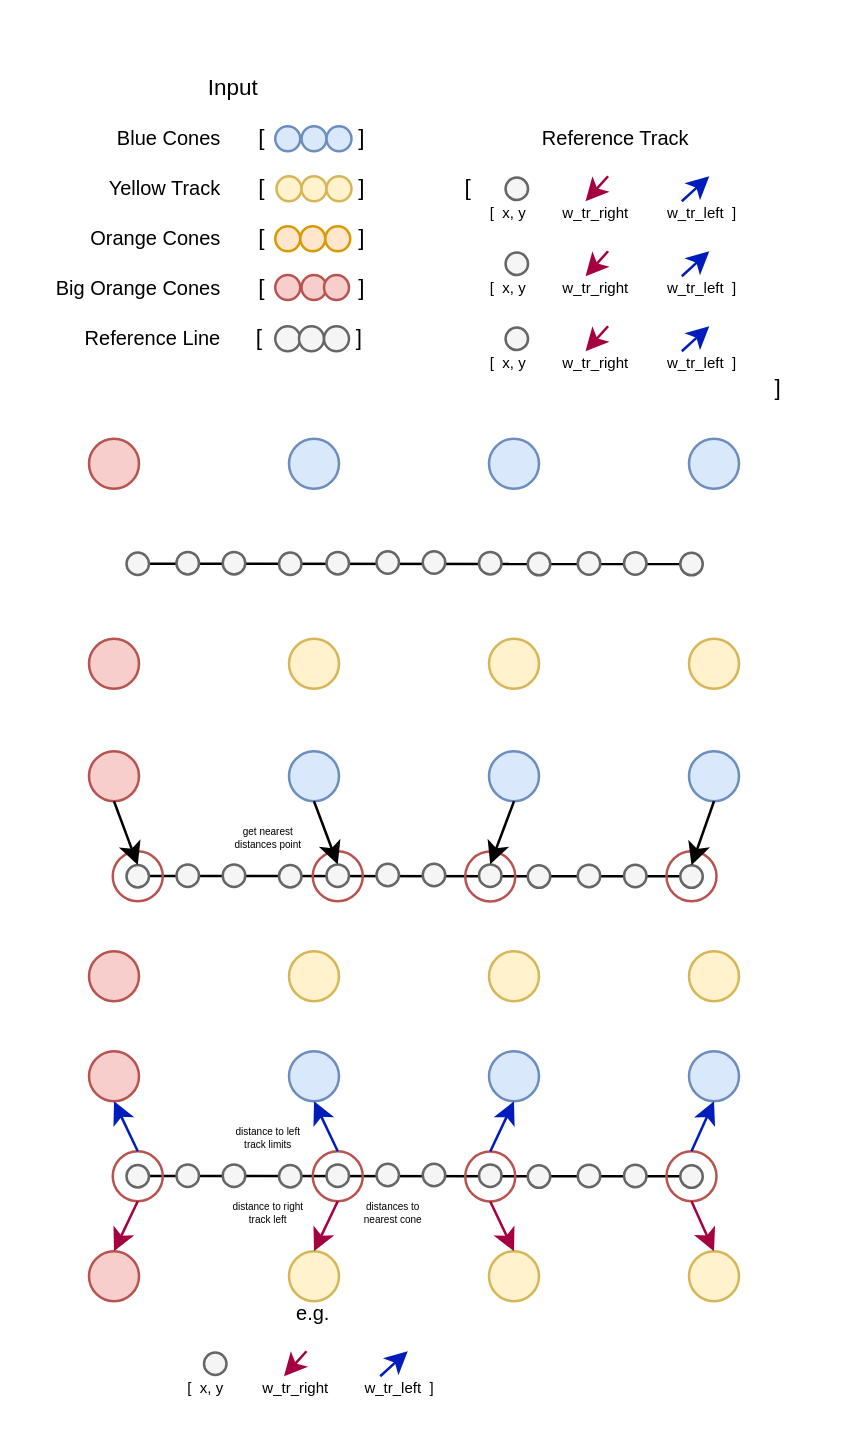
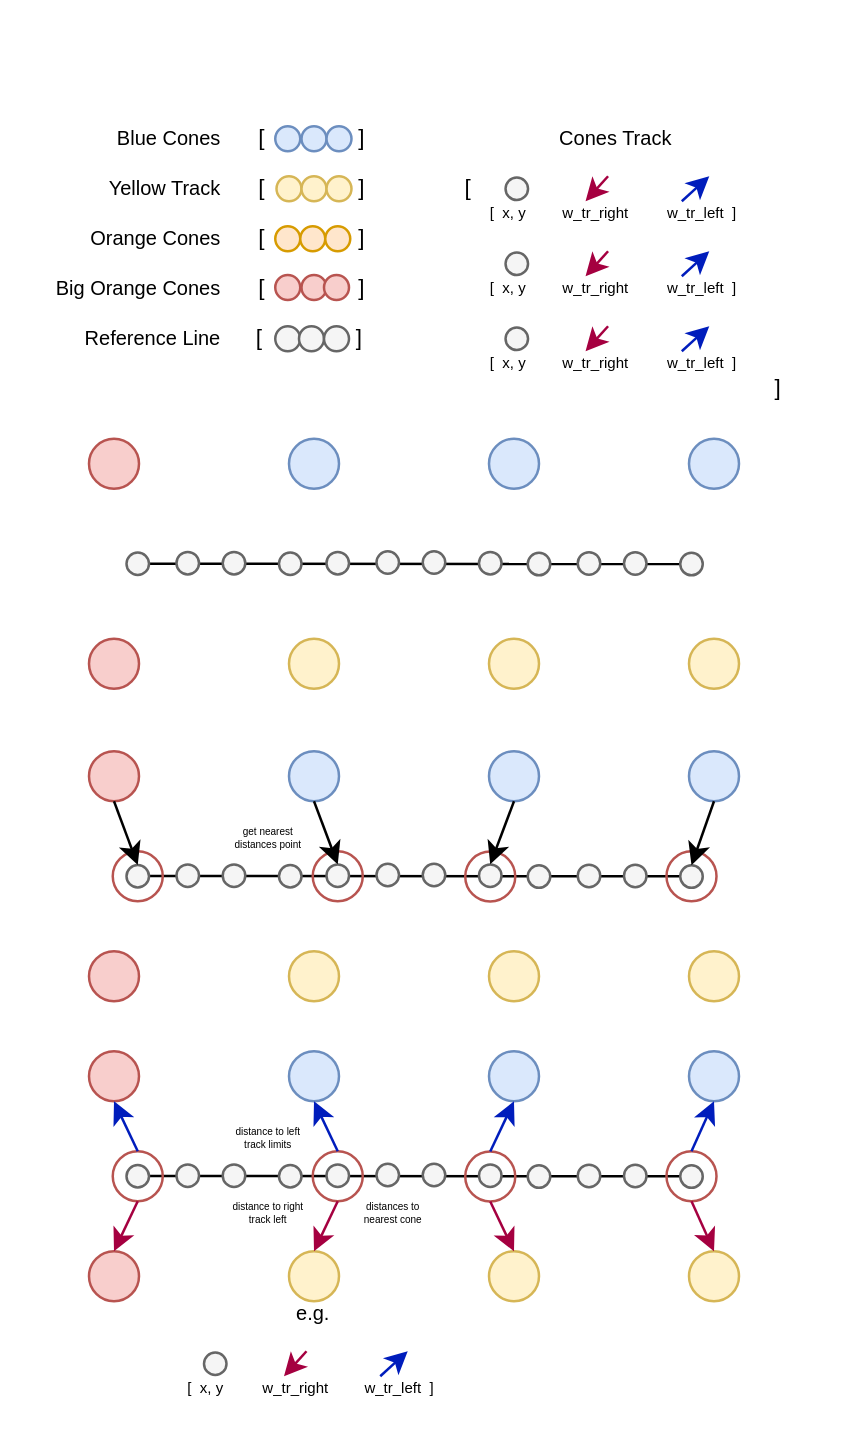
node "Input": removed
node "Reference Track": label "Reference Track" -> "Cones Track"
